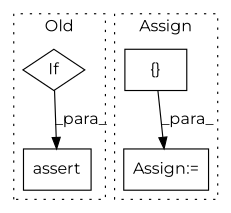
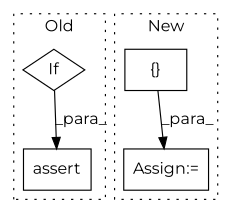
cluster "Assign": label "Assign" -> "New"
